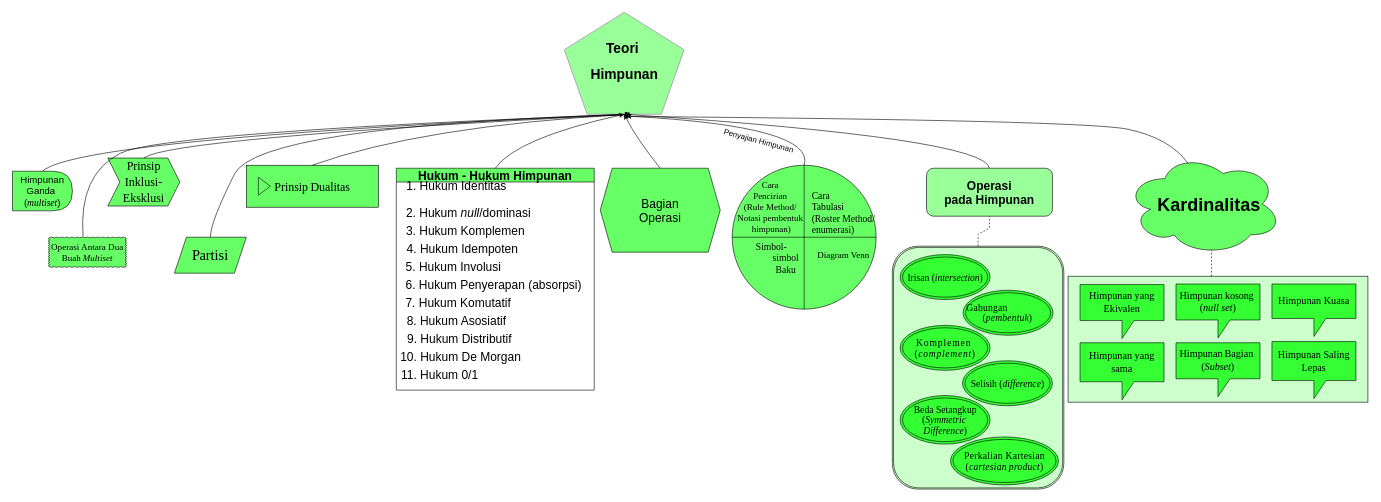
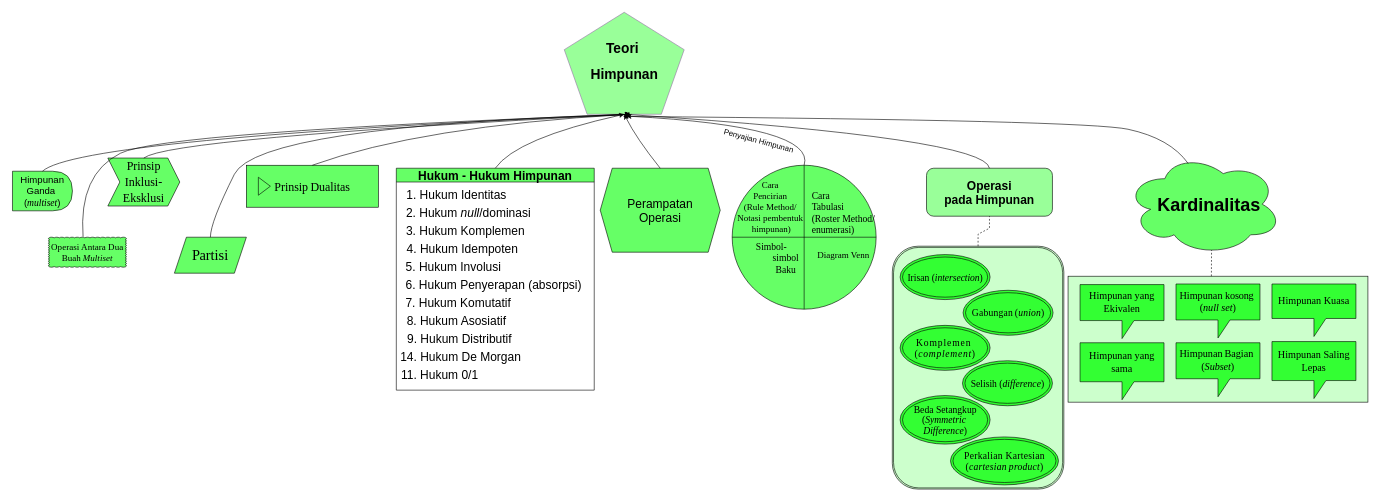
node "1. Hukum Identitas": moved (456, 186) -> (456, 195)
node "Bagian Operasi": label "Bagian Operasi" -> "Perampatan Operasi"
node "Gabungan (pembentuk)": label "Gabungan (pembentuk)" -> "Gabungan (union)"
node "10. Hukum De Morgan": label "10. Hukum De Morgan" -> "14. Hukum De Morgan"
